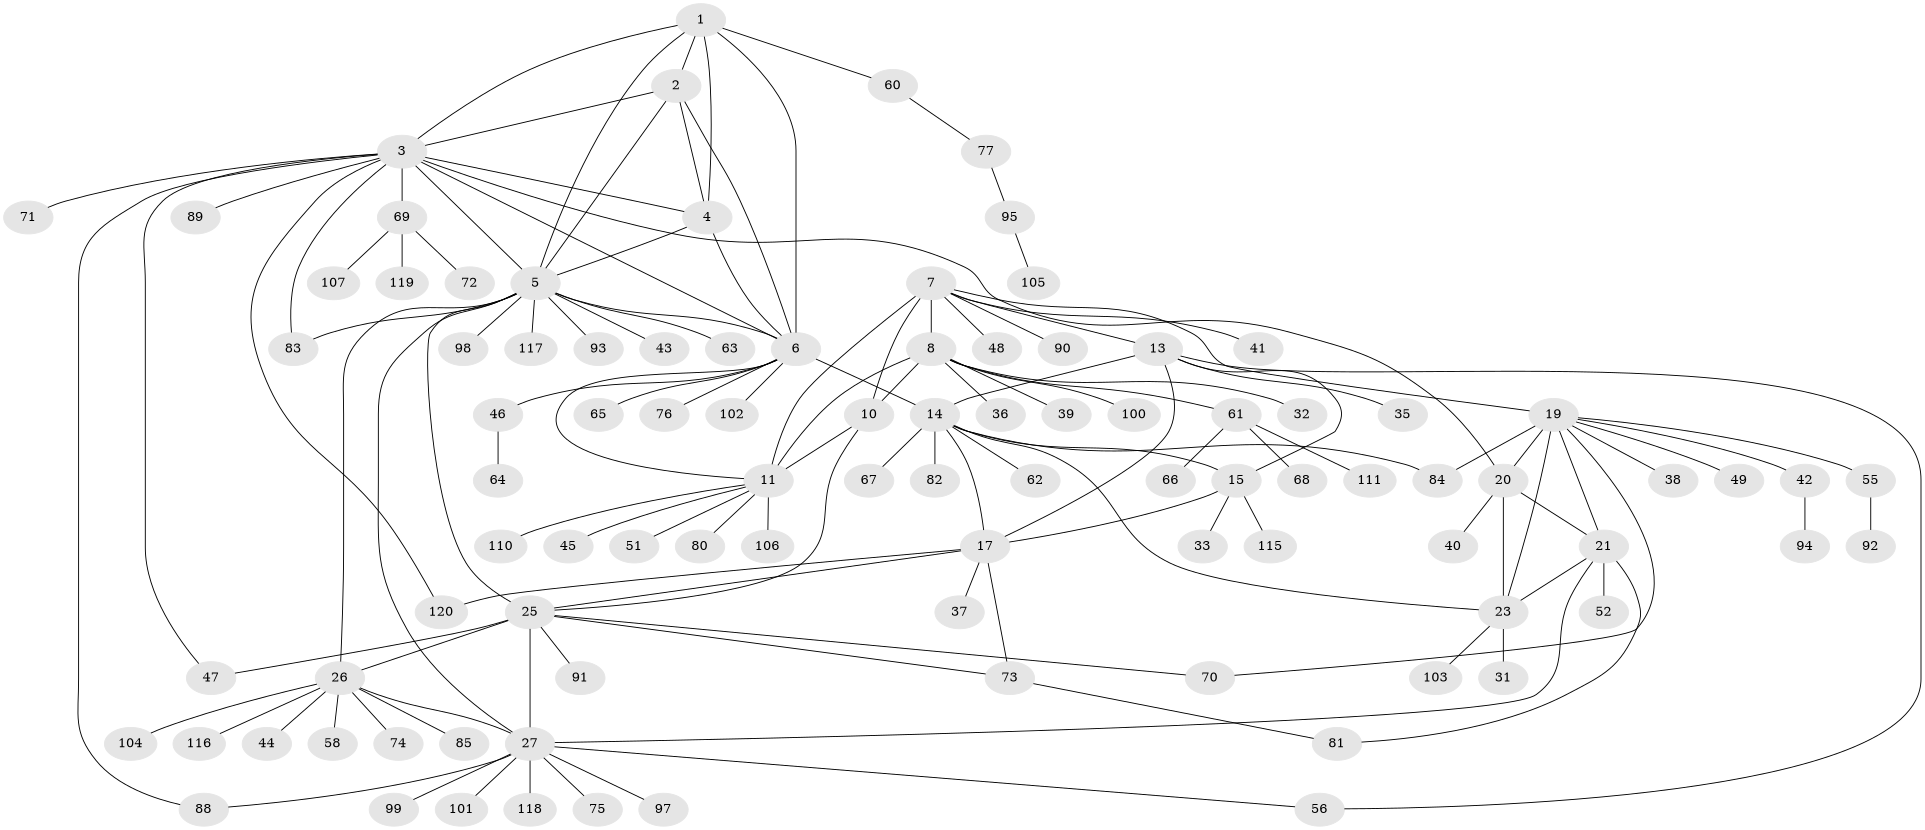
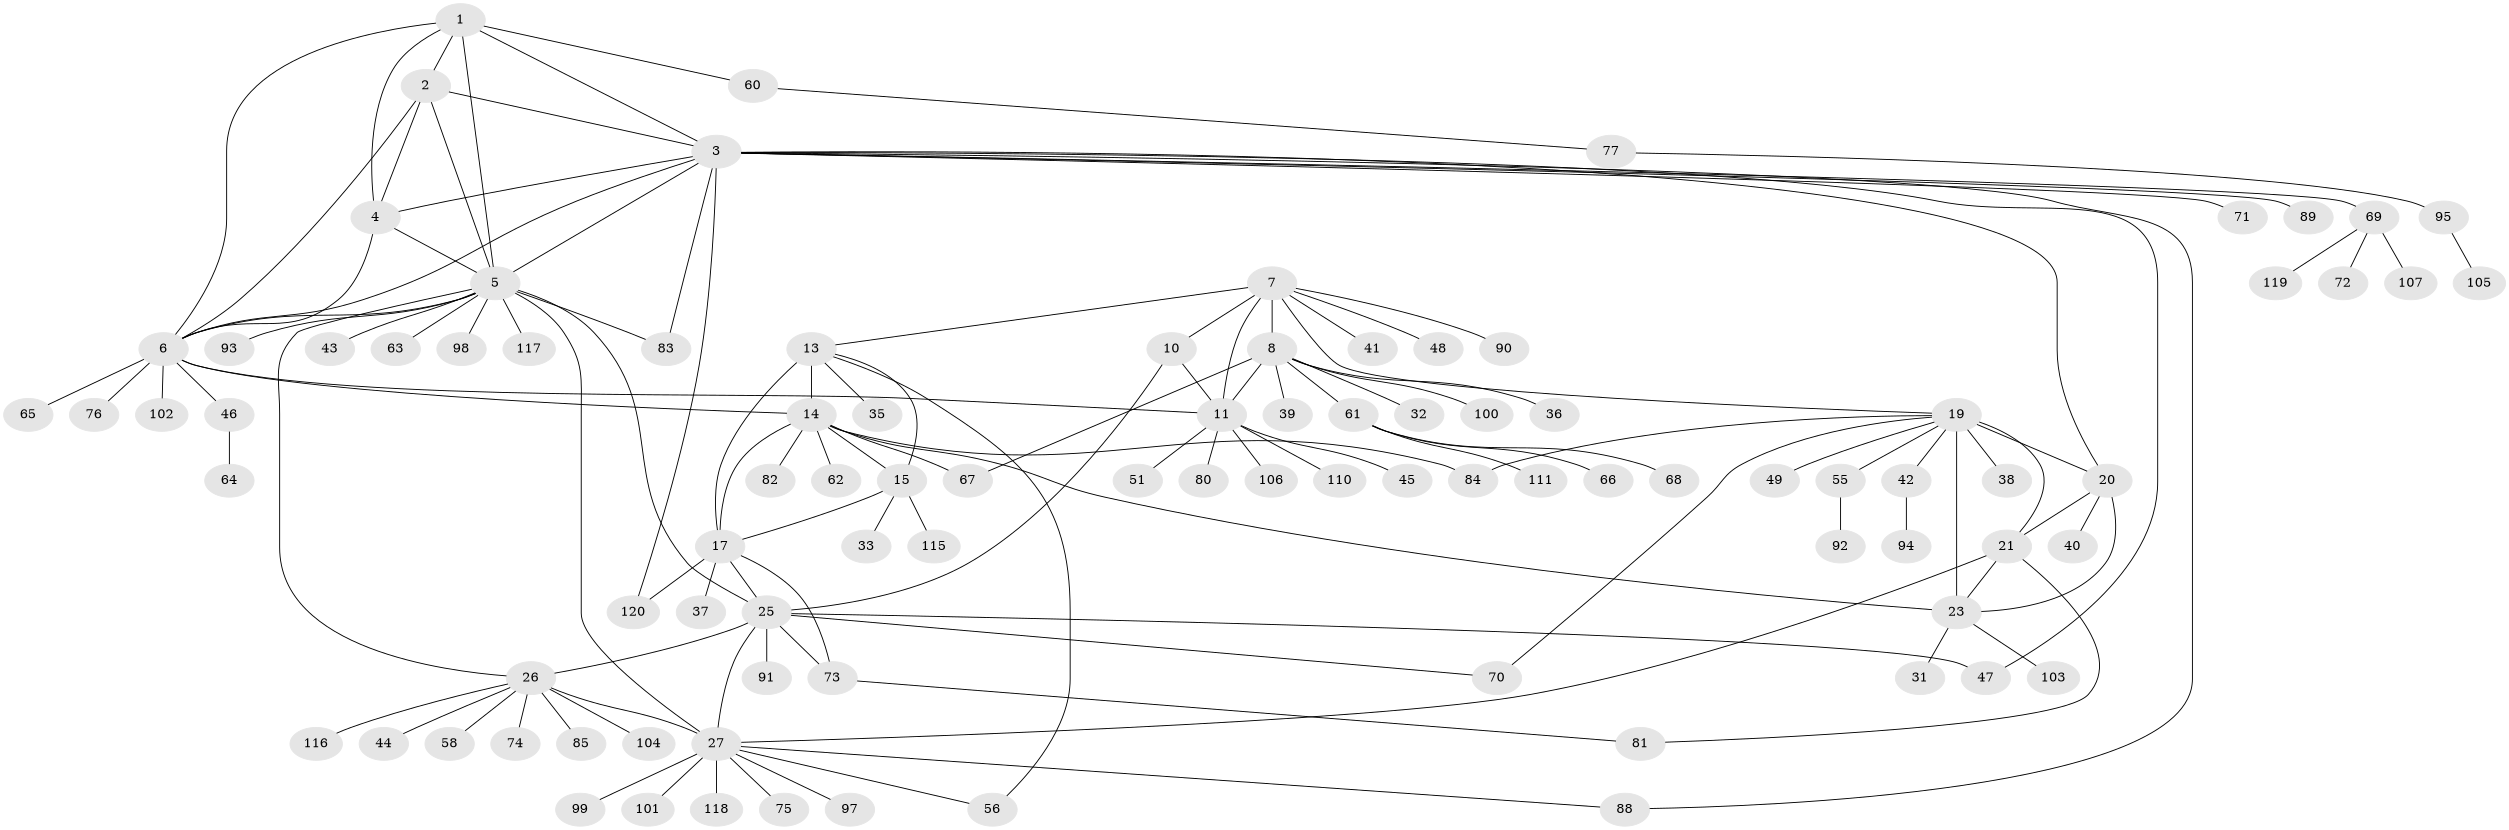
edge "8" -- "10": now "8" -- "67"
node "52": removed
